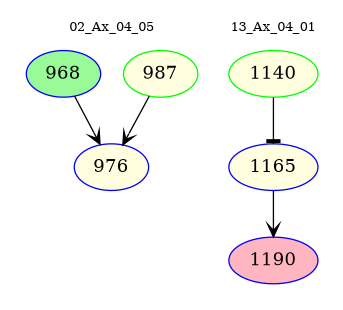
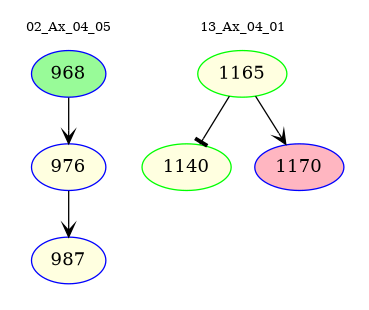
node "987": color green -> blue
edge "987" -> "976": reversed
edge "1140" -> "1165": reversed
node "1165": color blue -> green
node "1190": label "1190" -> "1170"
